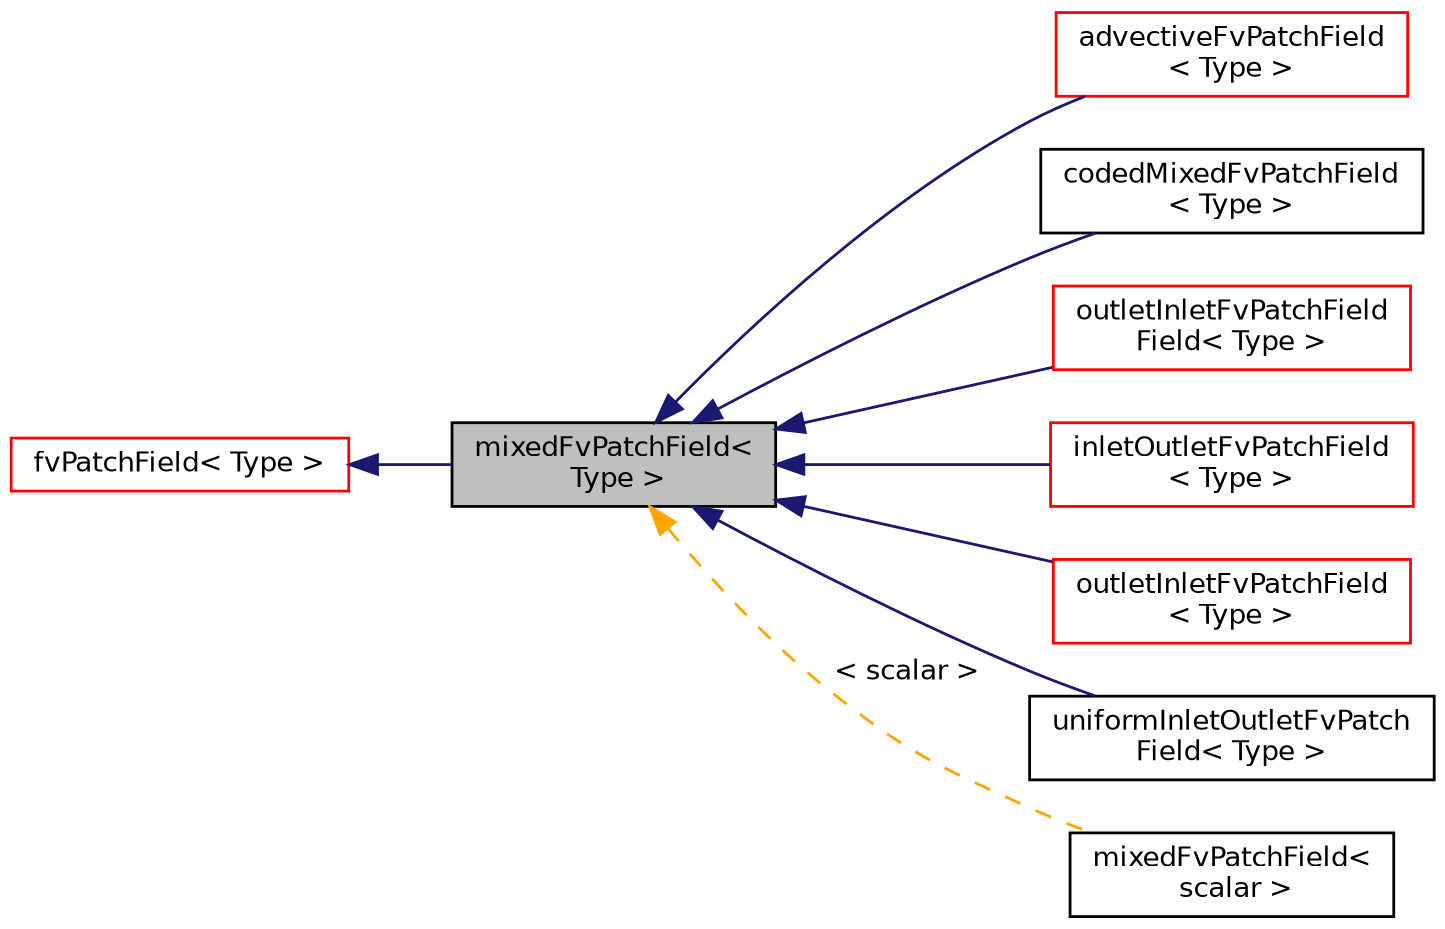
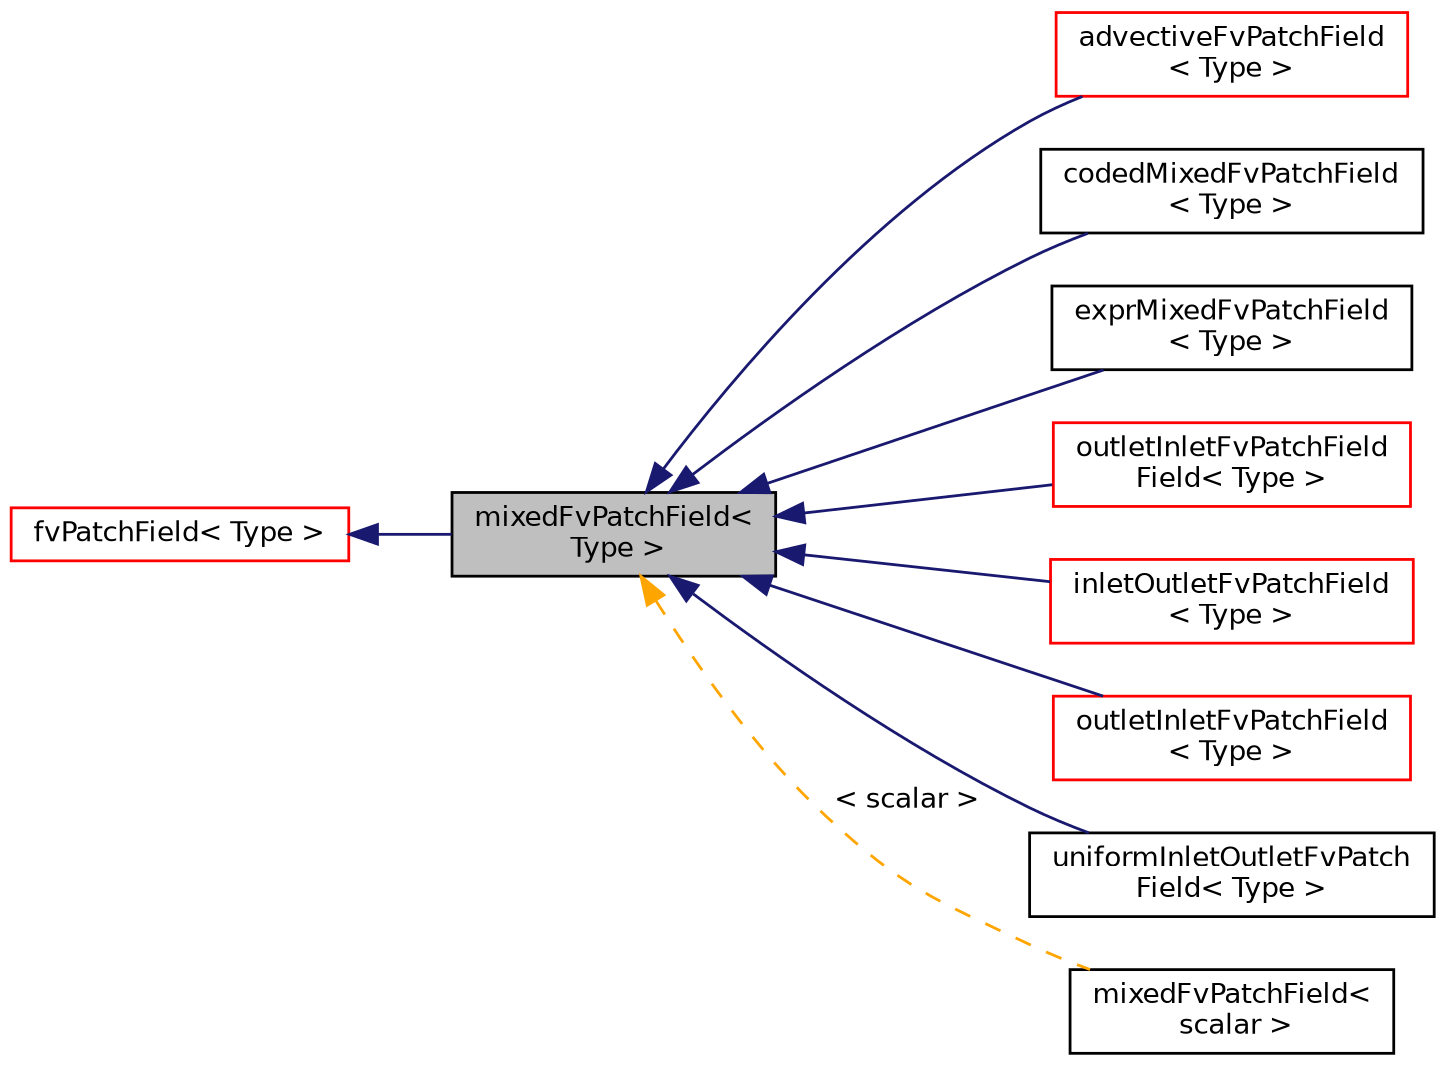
node "exprMixedFvPatchField < Type >": added
